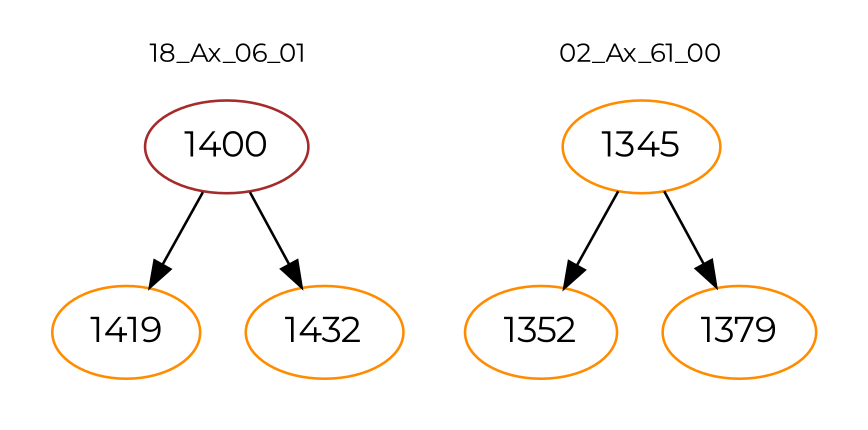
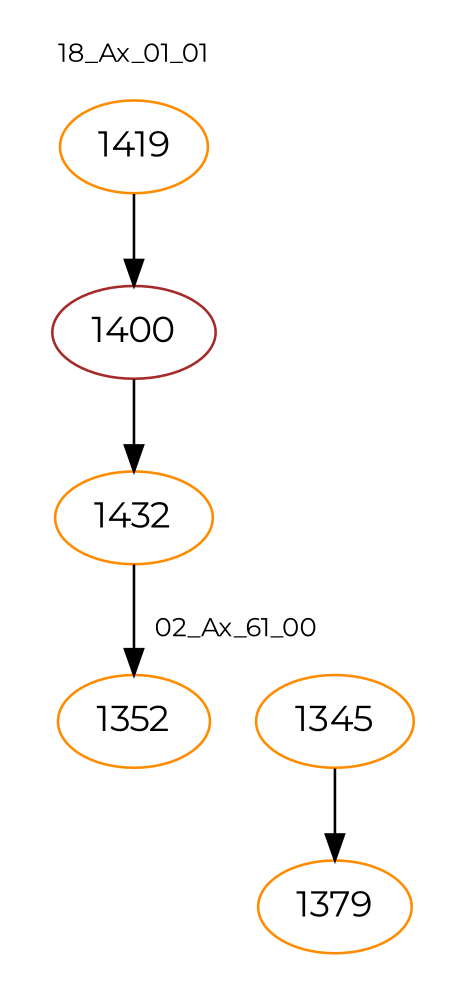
cluster "18_Ax_06_01": label "18_Ax_06_01" -> "18_Ax_01_01"
edge "1400" -> "1419": reversed
edge "1345" -> "1352": now "1432" -> "1352"
